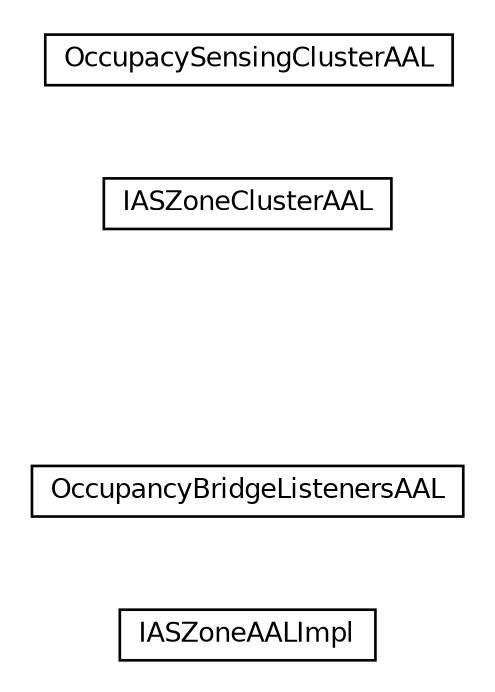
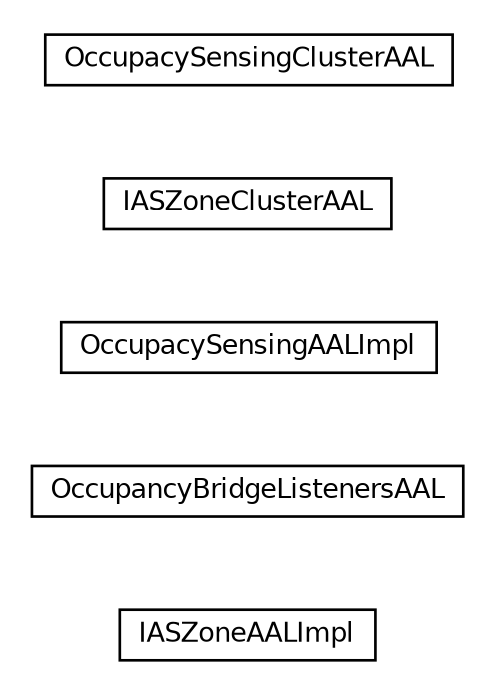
node "OccupacySensingAALImpl": added
